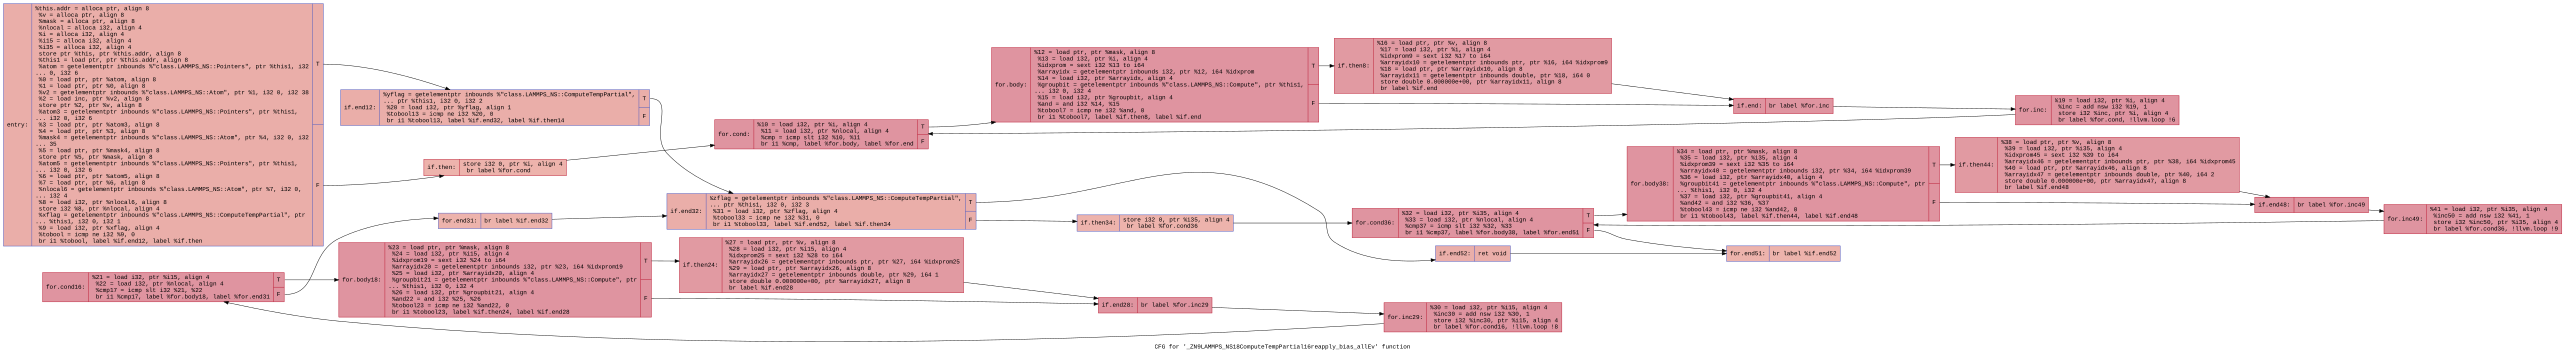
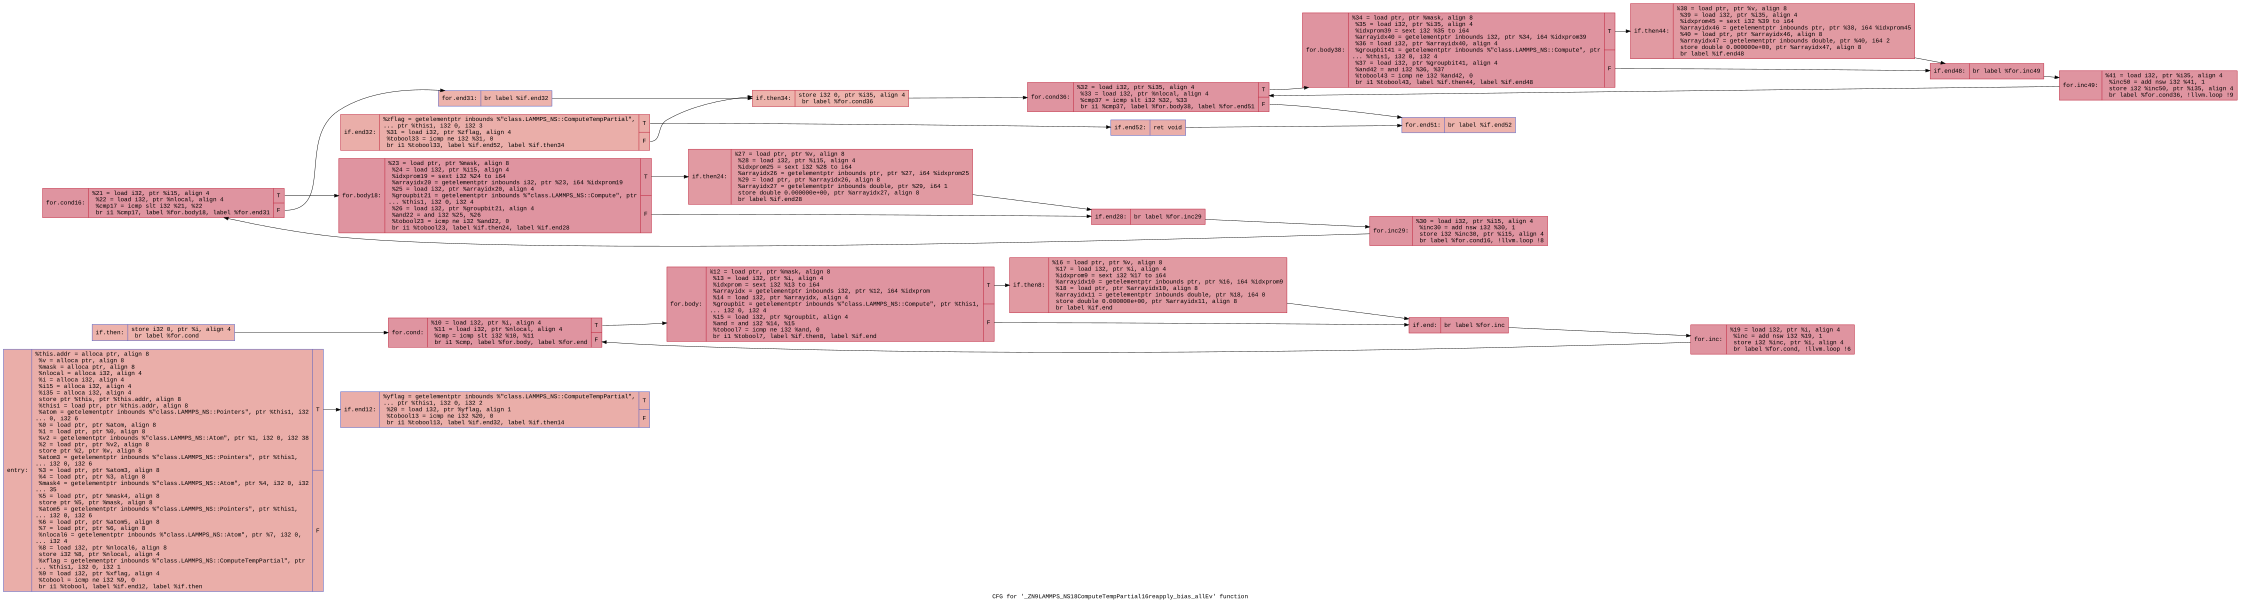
node "entry:": text "%2 = load inc, ptr %v2, align 8" -> "%2 = load ptr, ptr %v2, align 8"
edge "if.end12:" -> "if.end32:": removed
node "if.then:": color #b70d28ff -> #3d50c3ff
edge "entry:" -> "if.then:": removed
node "if.end32:": color #3d50c3ff -> #b70d28ff
edge "for.end31:" -> "if.end32:": now "for.end31:" -> "if.then34:"
node "if.then34:": color #3d50c3ff -> #b70d28ff
